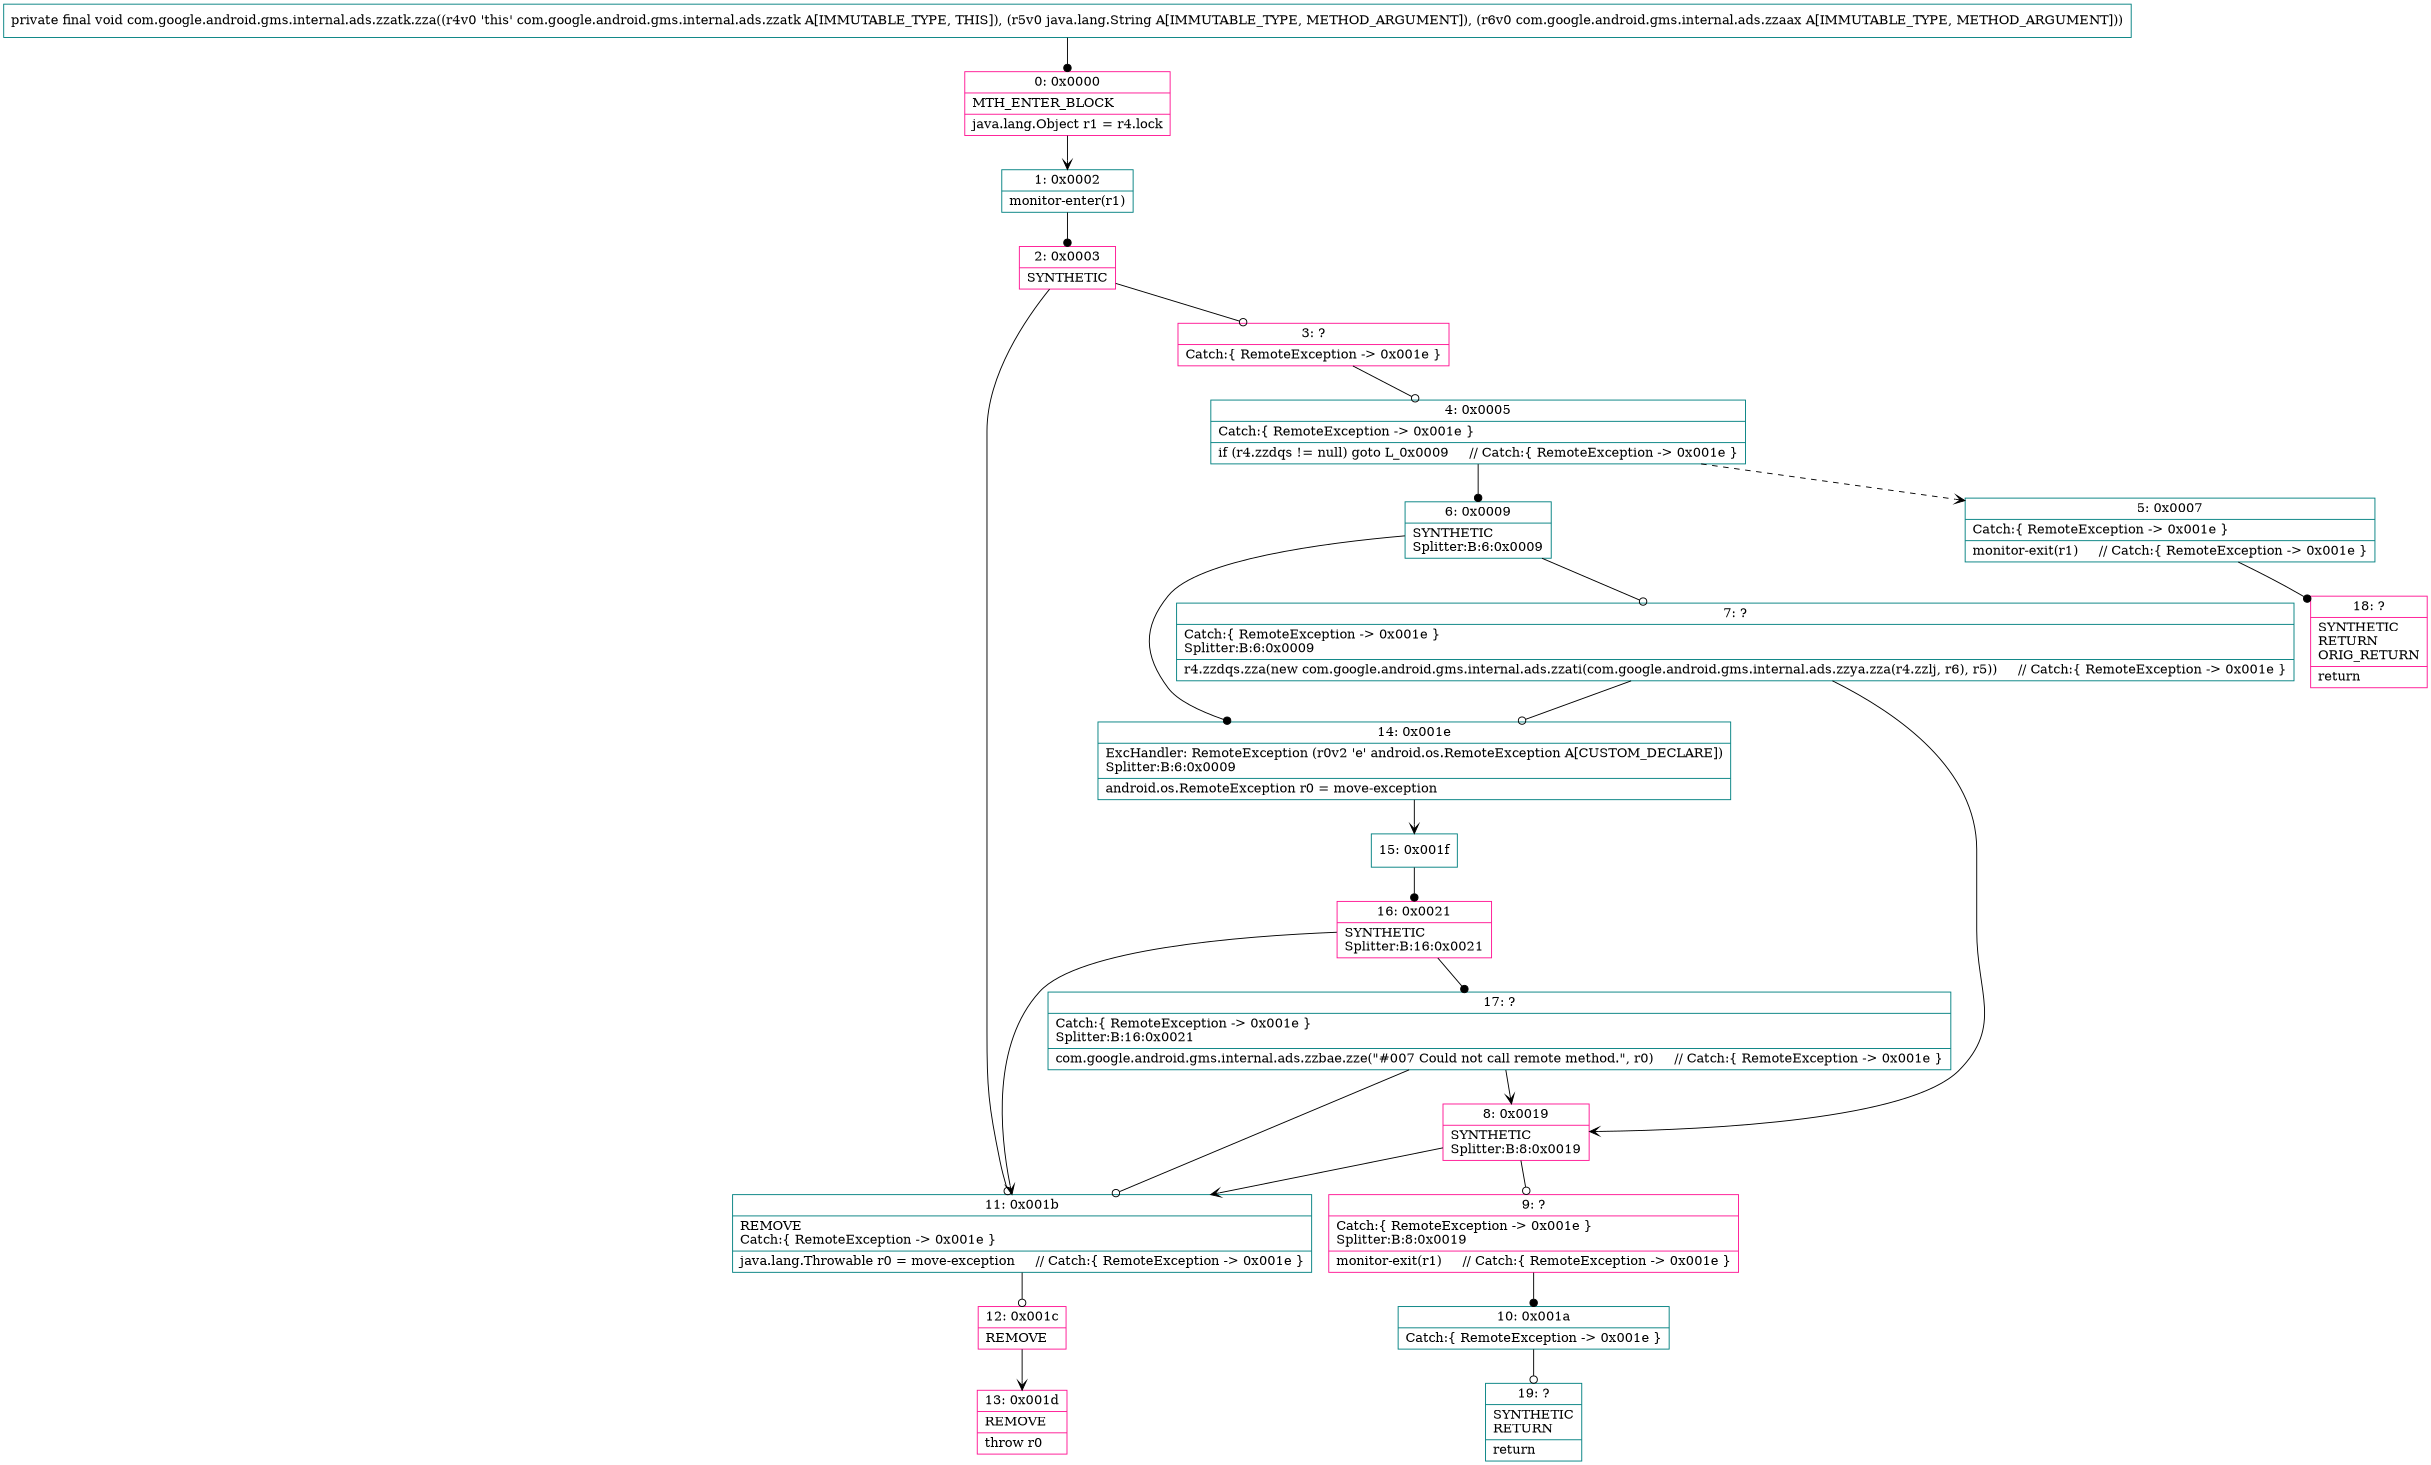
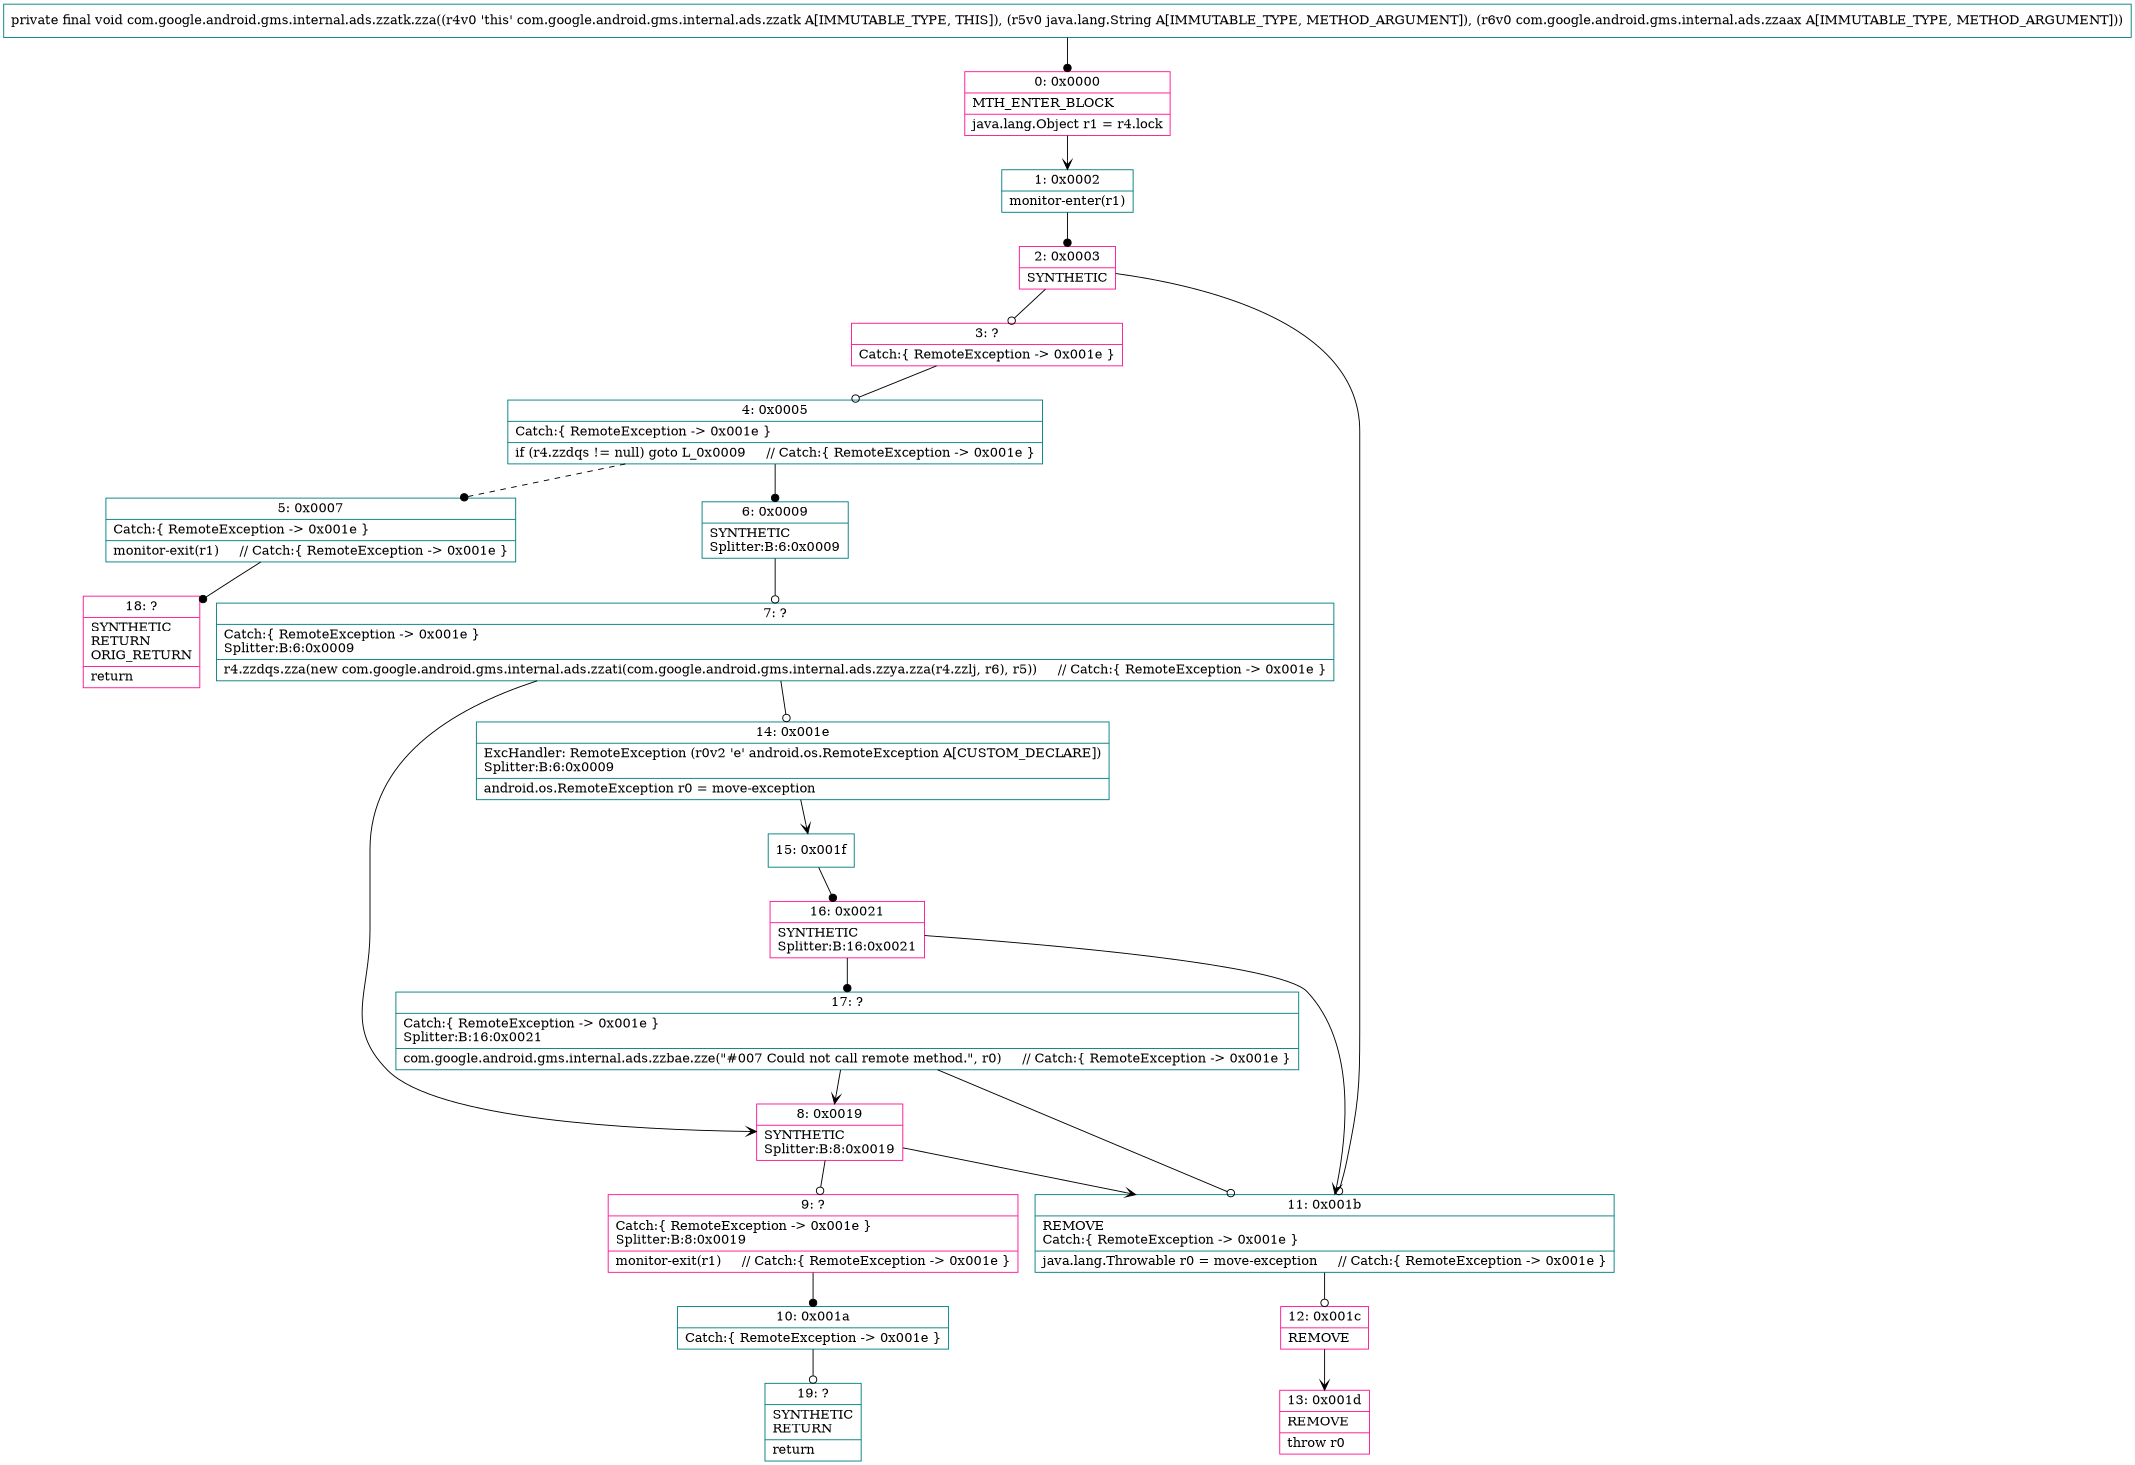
edge "4: 0x0005" -> "5: 0x0007": arrowhead vee -> dot
edge "6: 0x0009" -> "14: 0x001e": removed
